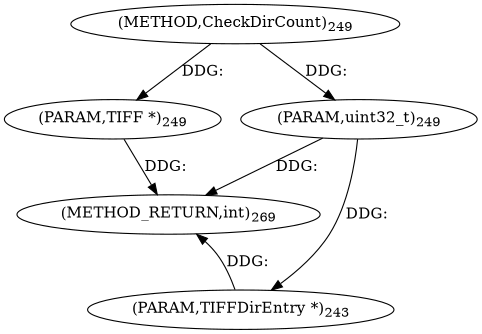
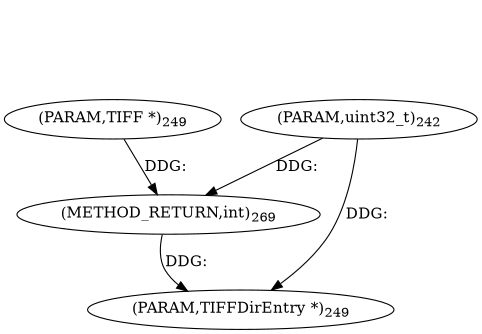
node "(METHOD,CheckDirCount)": removed
node "(PARAM,uint32_t)": text "249" -> "242"
edge "(PARAM,TIFFDirEntry *)" -> "(METHOD_RETURN,int)": reversed
node "(PARAM,TIFFDirEntry *)": text "243" -> "249"
